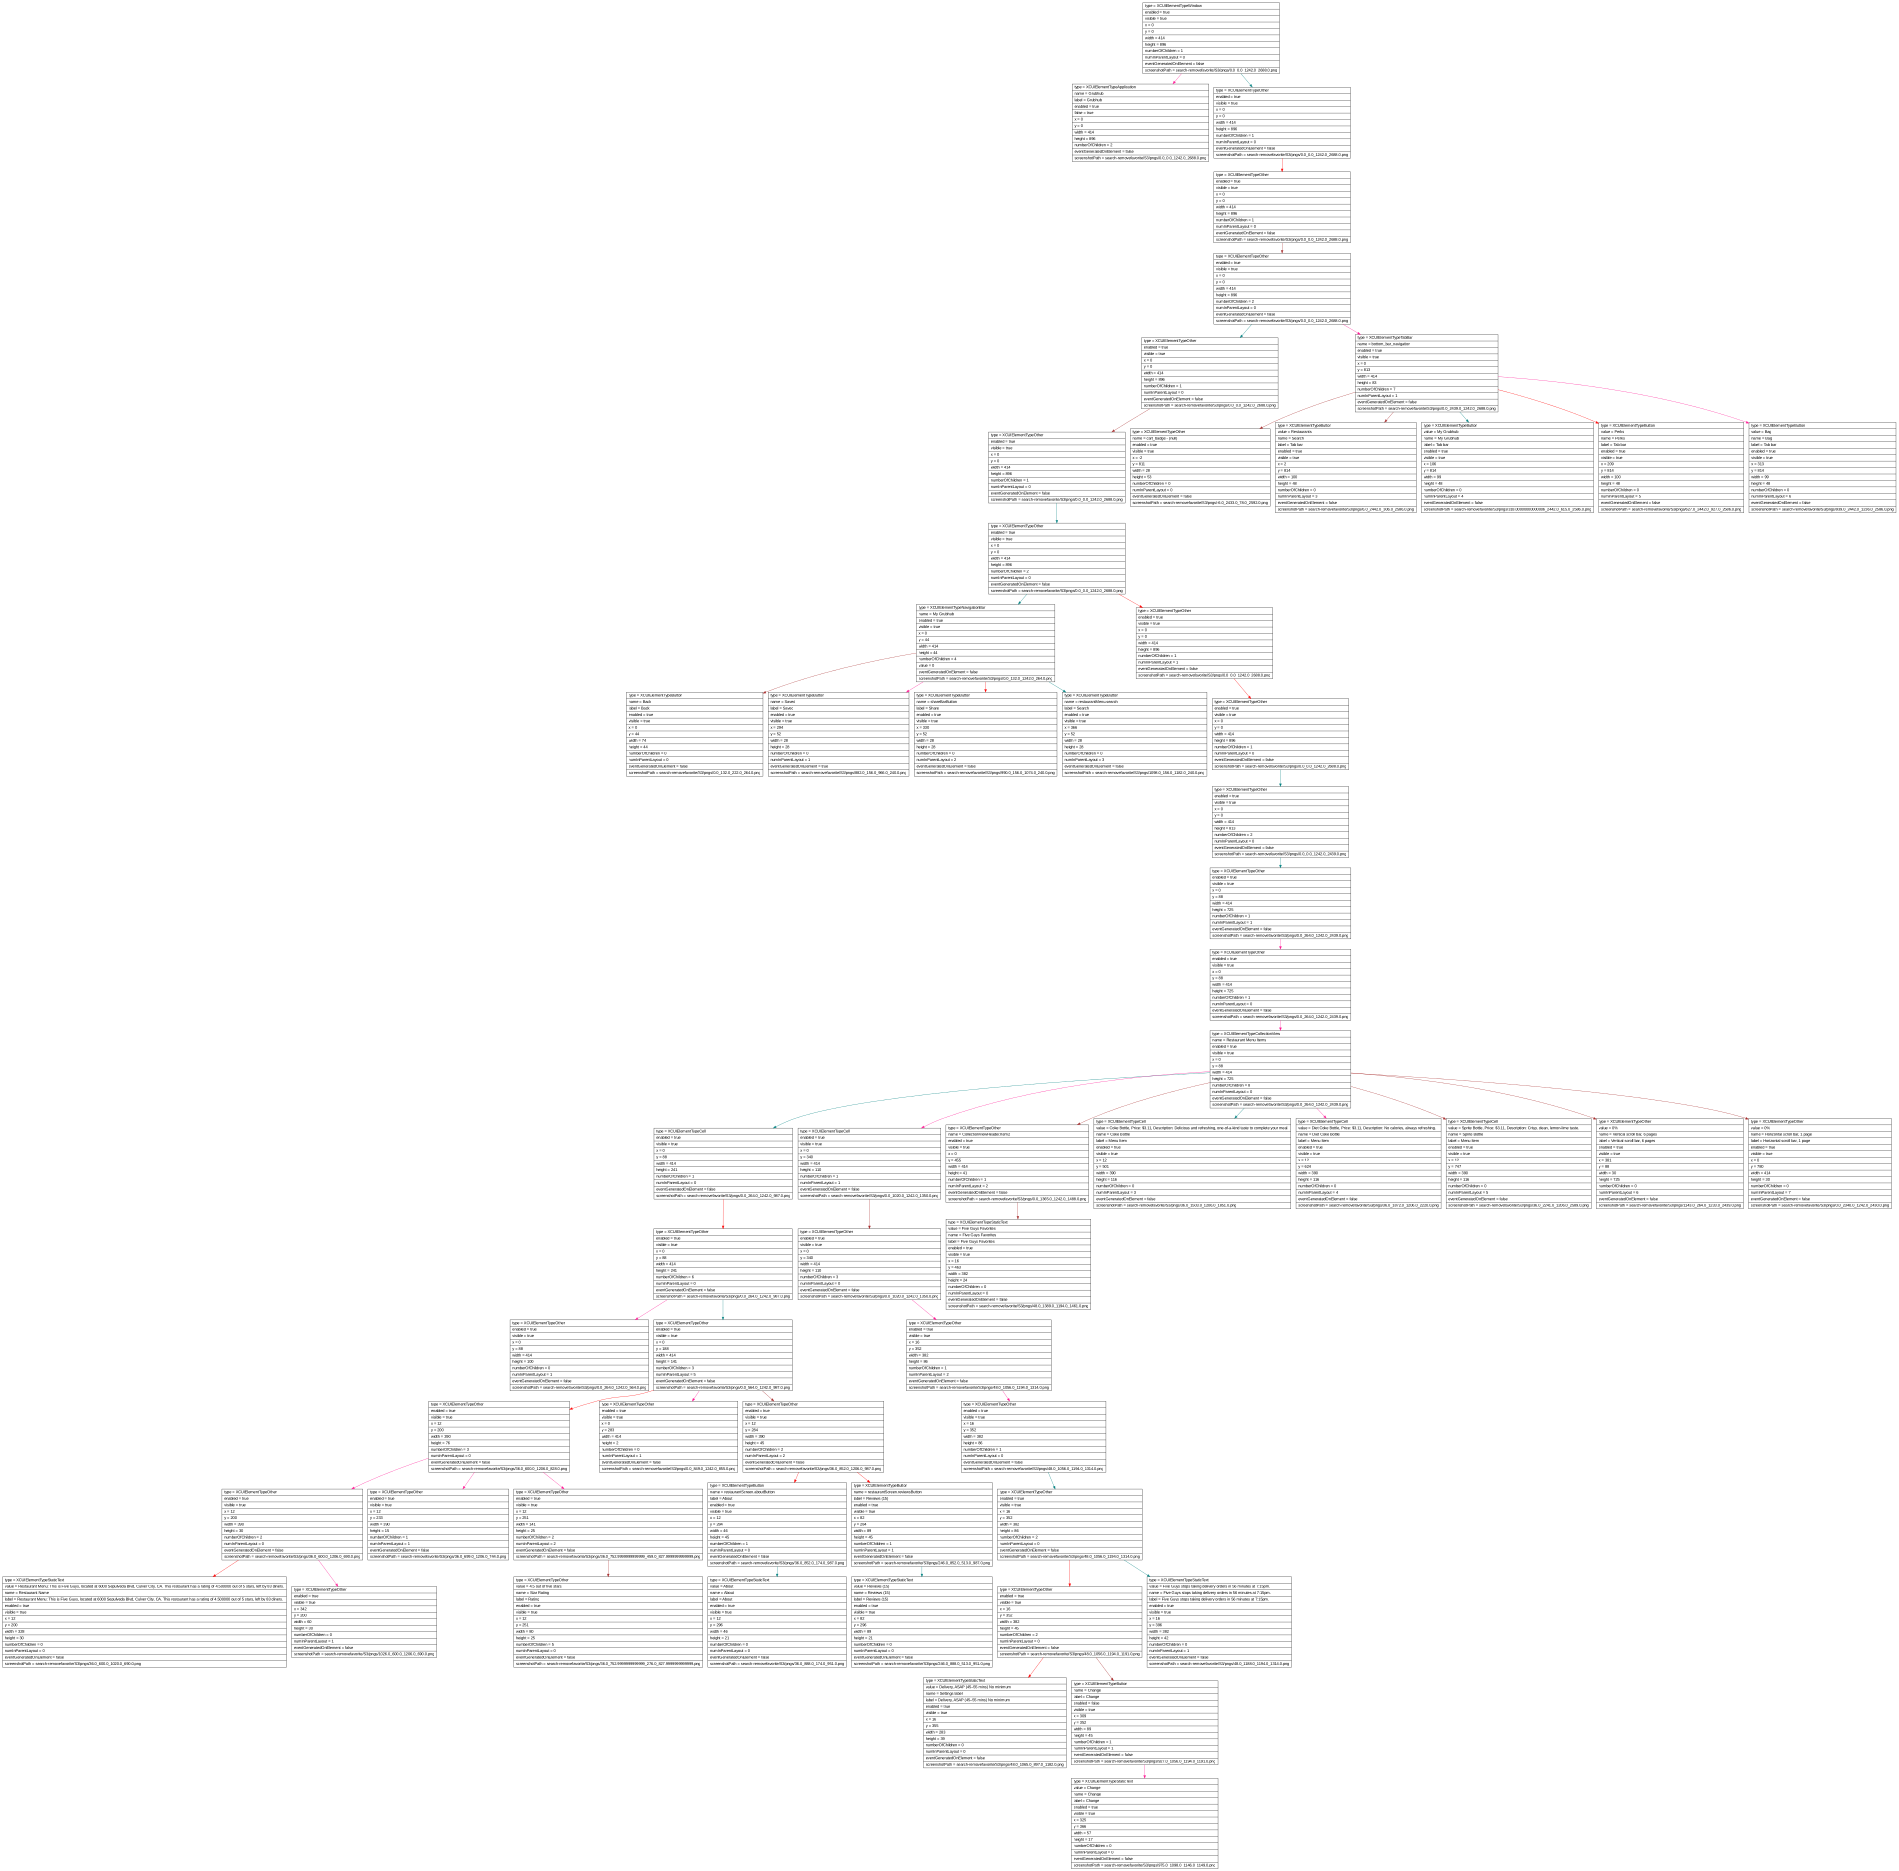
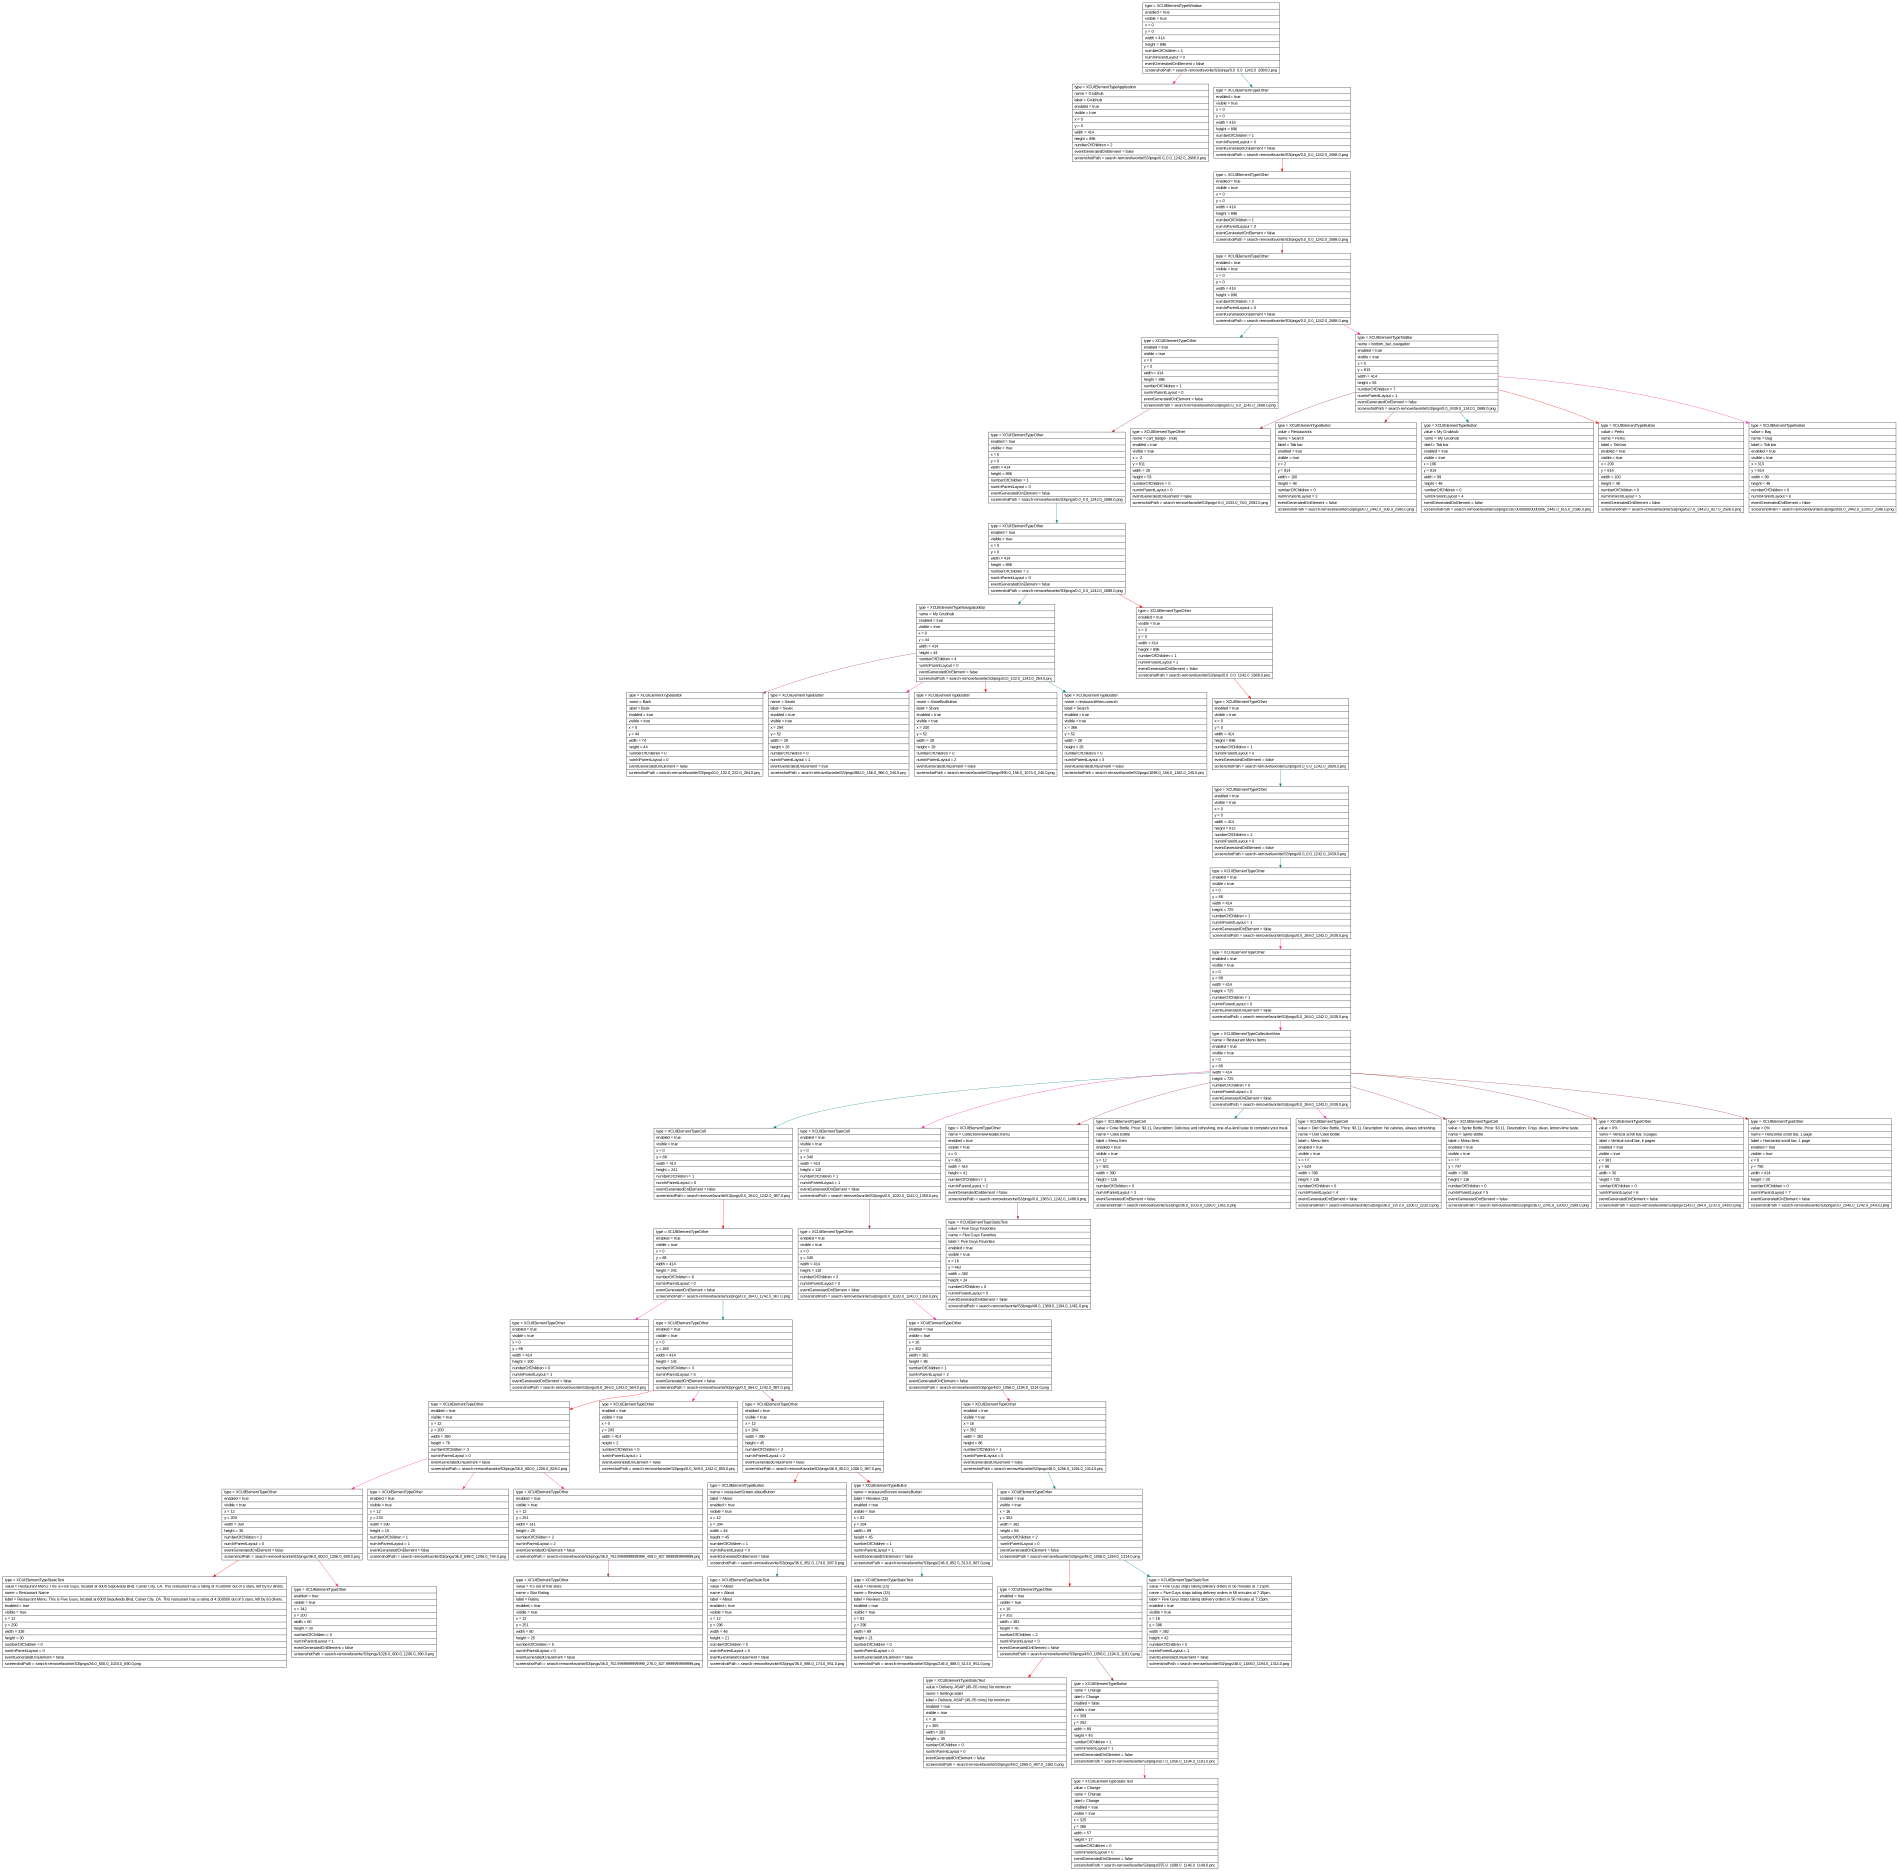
node "type = XCUIElementTypeApplication": text "false = true" -> "visible = true"
node "type = XCUIElementTypeNavigationBar": text "value = 0" -> "numInParentLayout = 0"
